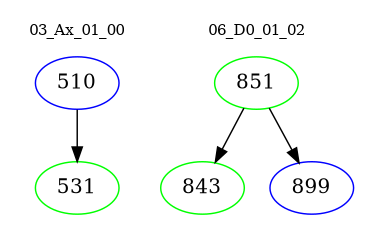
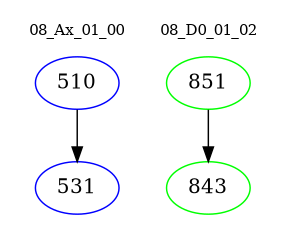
cluster "03_Ax_01_00": label "03_Ax_01_00" -> "08_Ax_01_00"
cluster "06_D0_01_02": label "06_D0_01_02" -> "08_D0_01_02"
node "531": color green -> blue
node "899": removed
